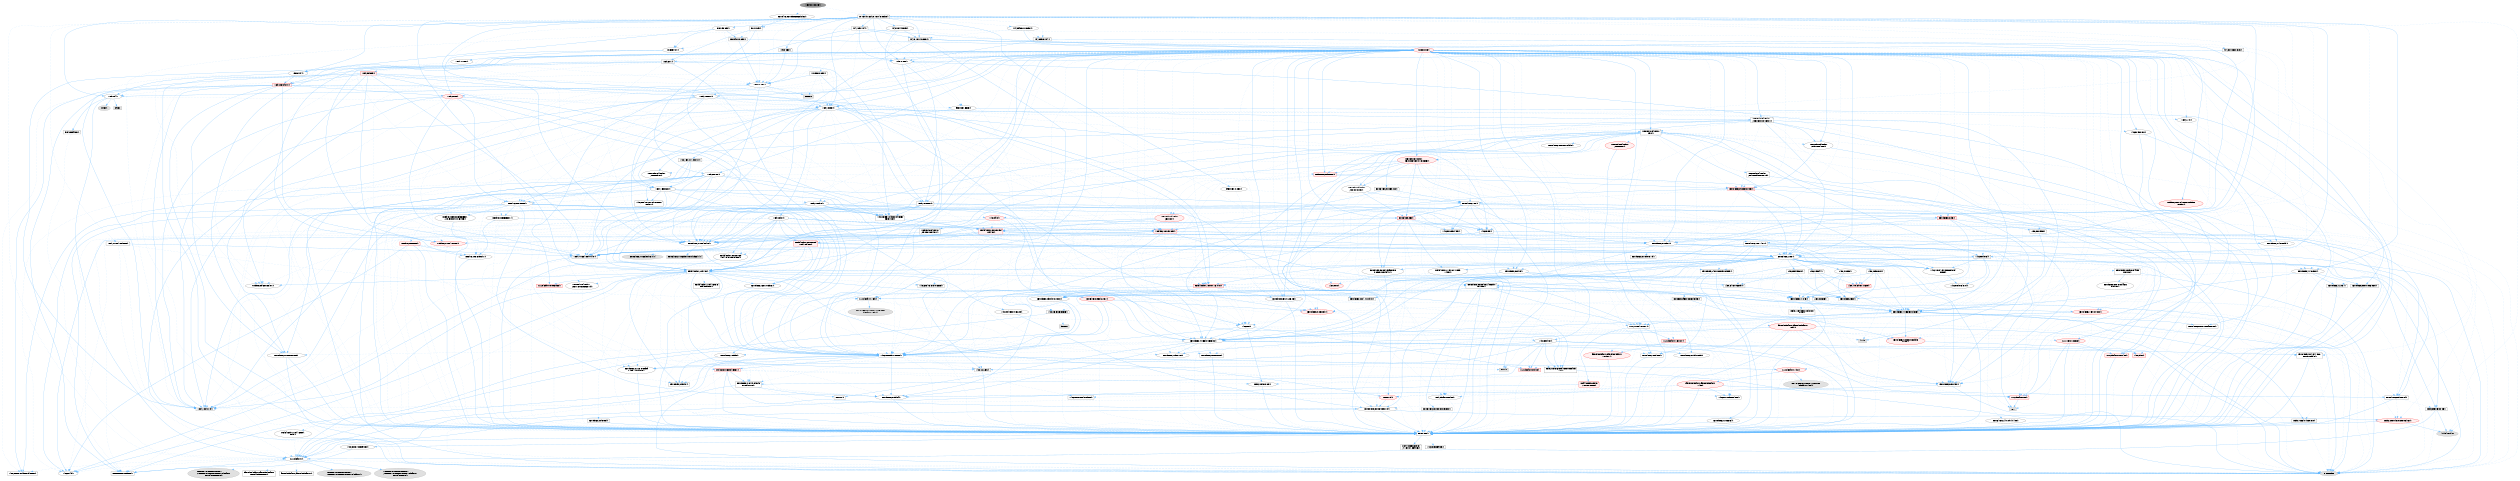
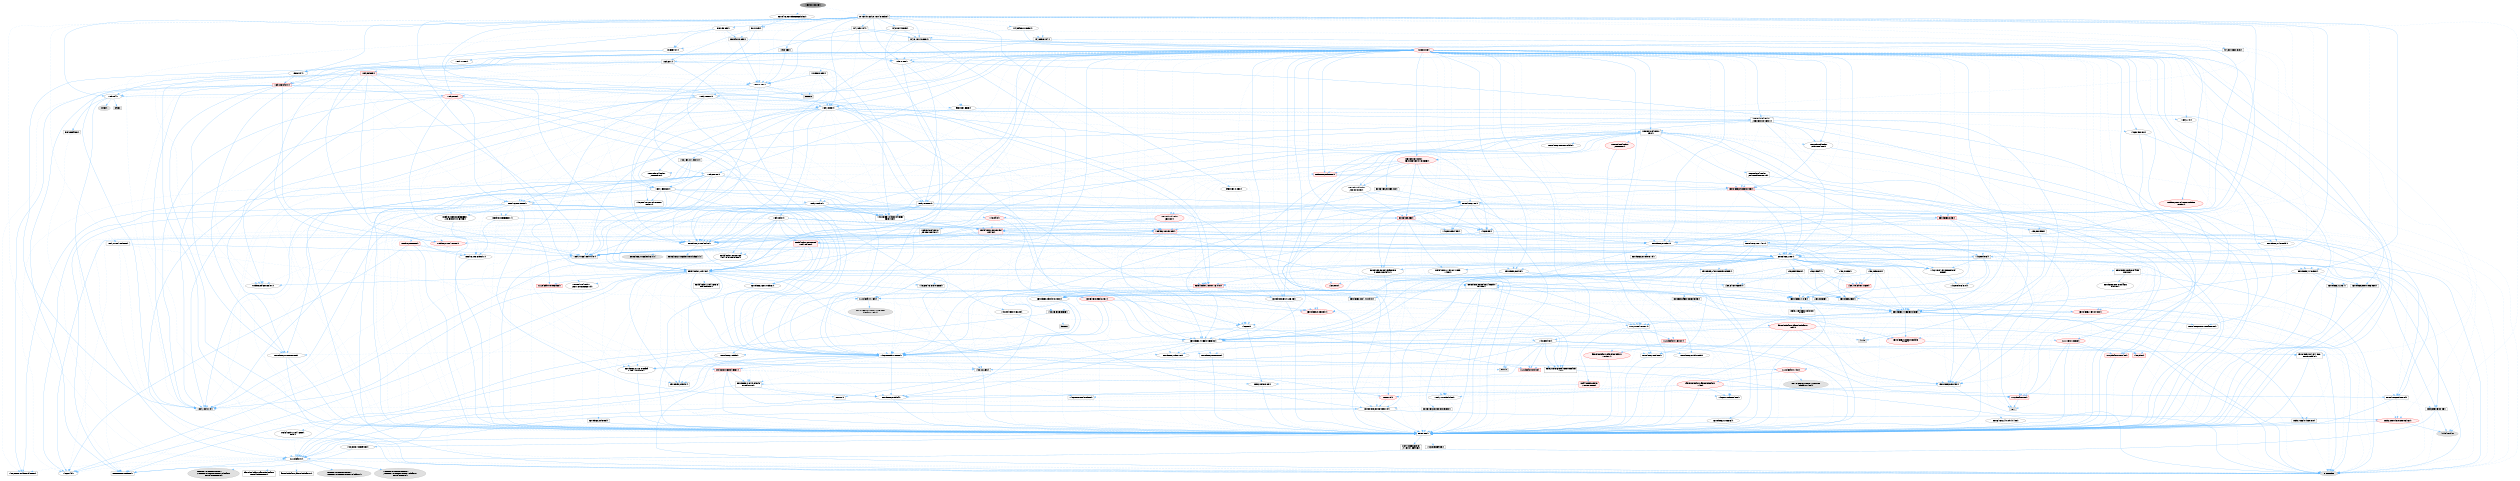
node "Math/PlatformString.h": label "Math/PlatformString.h" -> "Math/NumericLimits.h"
